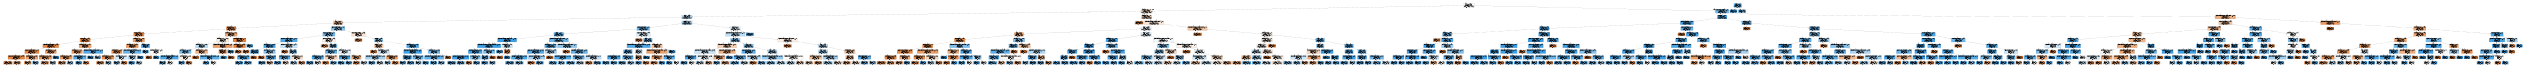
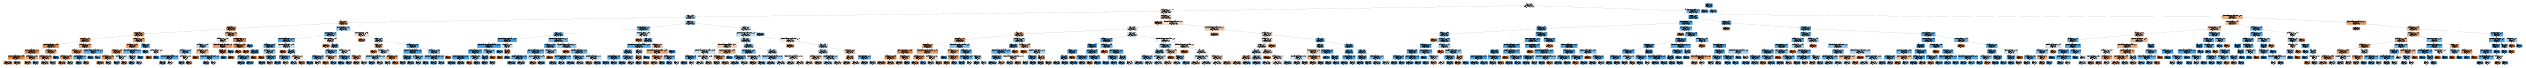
node "gini = 0.0 samples = 61 value = [0, 61]": removed
